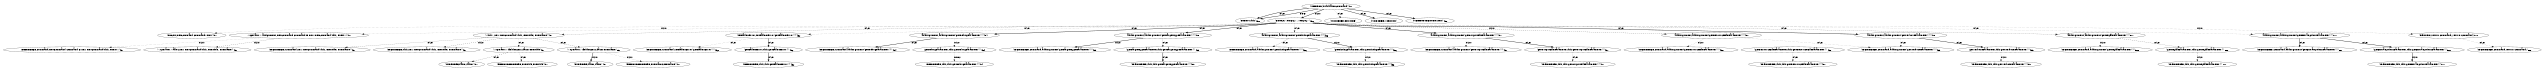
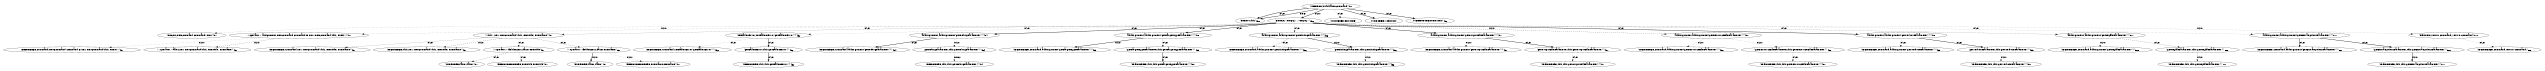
edge "(addArgument,addArgument(getResourceFileParameter()))" -> "(IDENTIFIER,command,addArgument(getVerboseParameter()))": now "(addArgument,addArgument(getResourceFileParameter()))" -> "(getResourceFileParameter,this.getResourceFileParameter())"
